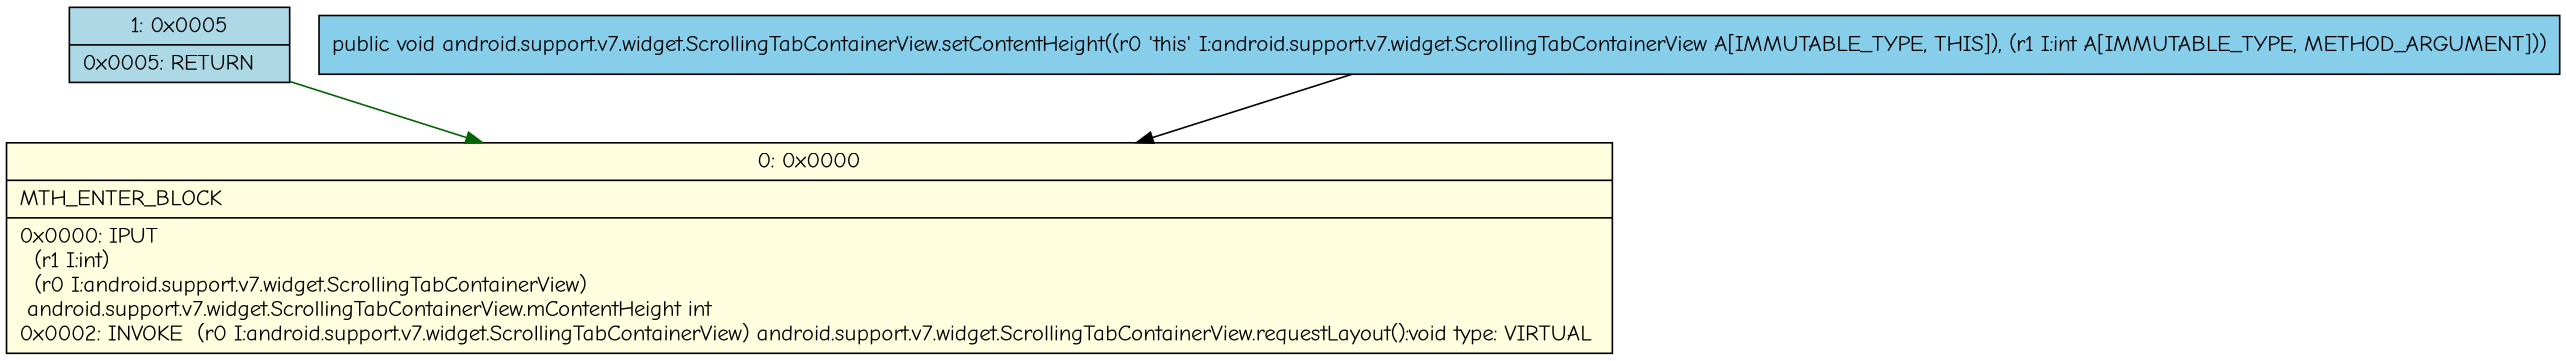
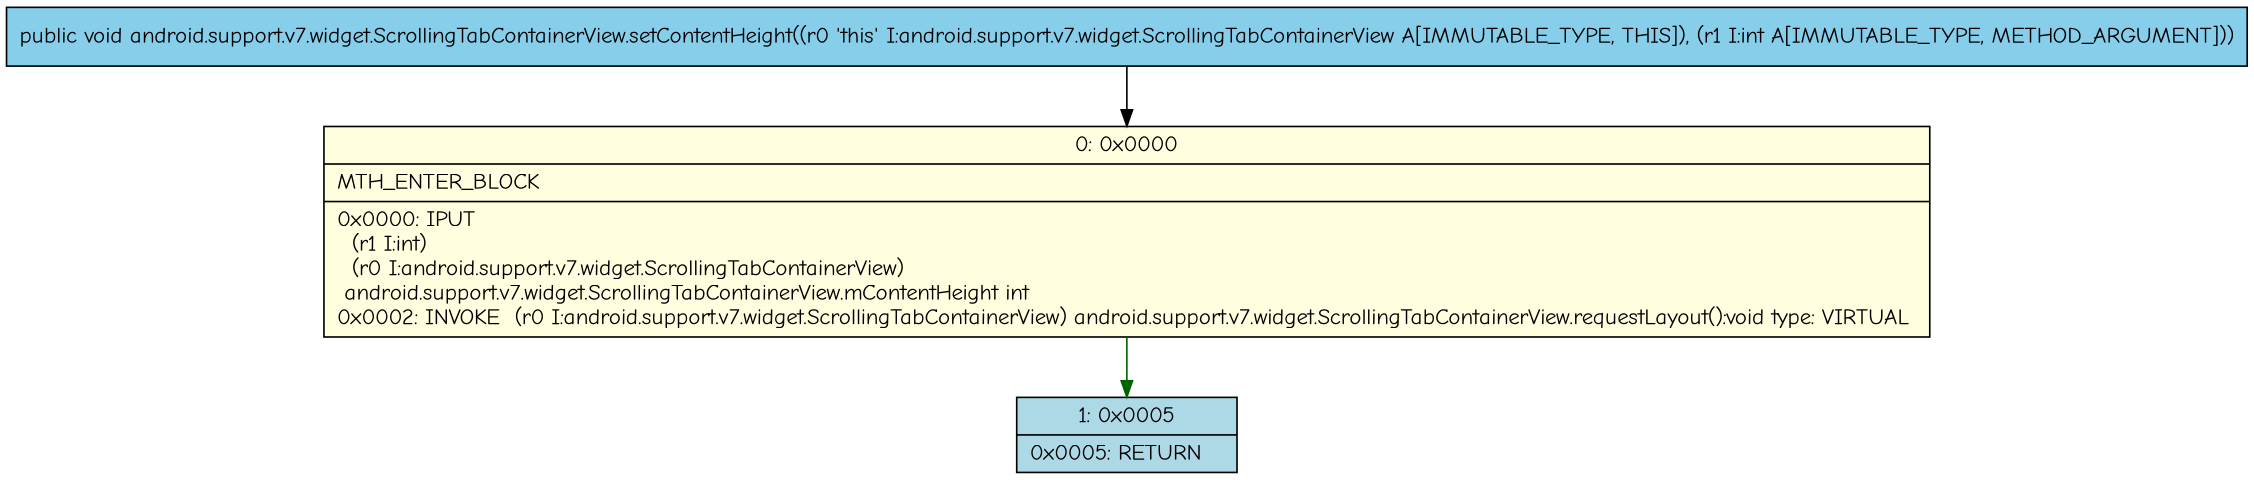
edge "1: 0x0005" -> "0: 0x0000": reversed
